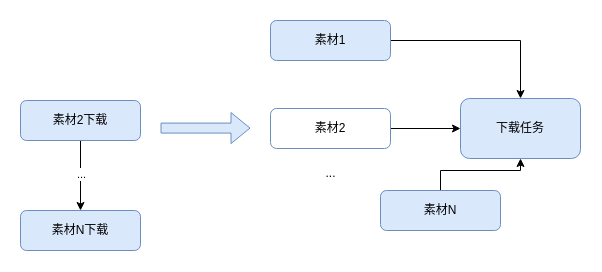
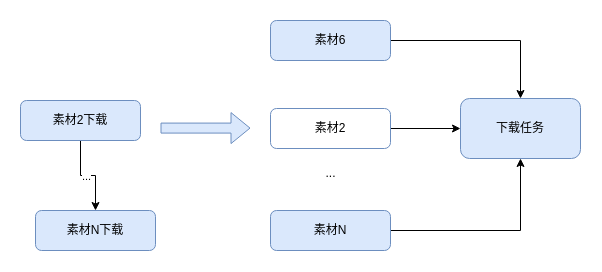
node "素材1": label "素材1" -> "素材6"
node "素材N": moved (441, 211) -> (331, 231)
node "素材N下载": moved (81, 231) -> (96, 231)
